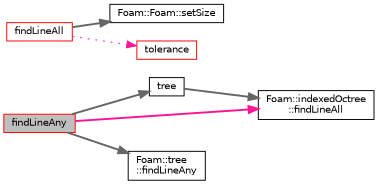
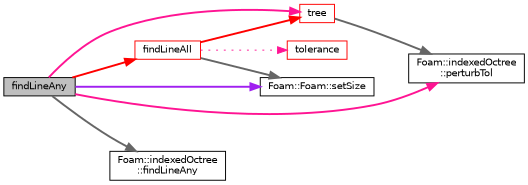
edge "findLineAll" -> "tree": added
edge "findLineAny" -> "findLineAll": added
edge "findLineAny" -> "Foam::Foam::setSize": added
node "tree": color black -> red
edge "findLineAny" -> "tree": color gray40 -> deeppink
node "Foam::indexedOctree ::findLineAll": label "Foam::indexedOctree ::findLineAll" -> "Foam::indexedOctree ::perturbTol"
node "findLineAny": color red -> black
node "Foam::tree ::findLineAny": label "Foam::tree ::findLineAny" -> "Foam::indexedOctree ::findLineAny"
